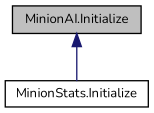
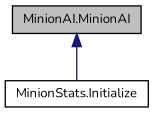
node "MinionAI.Initialize": label "MinionAI.Initialize" -> "MinionAI.MinionAI"
